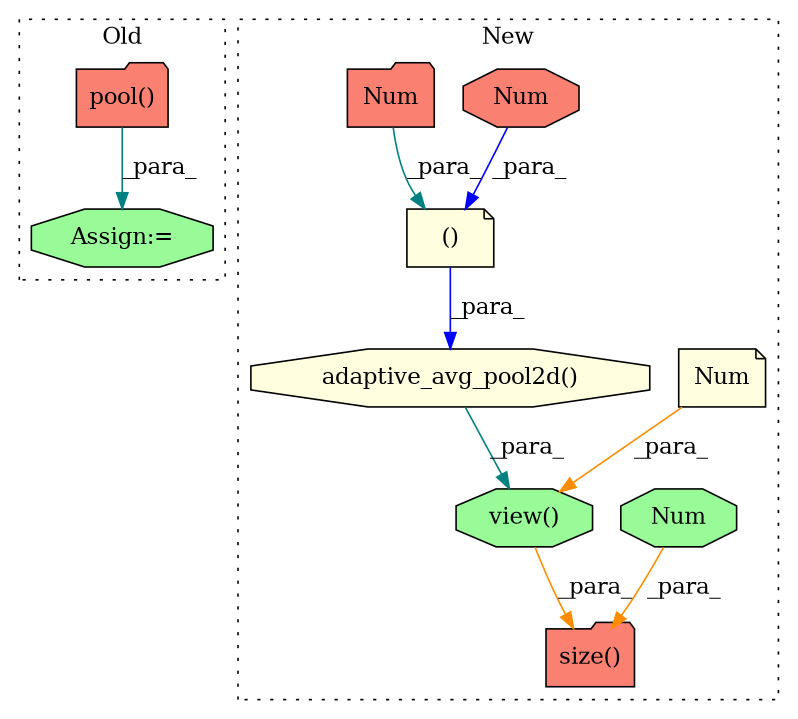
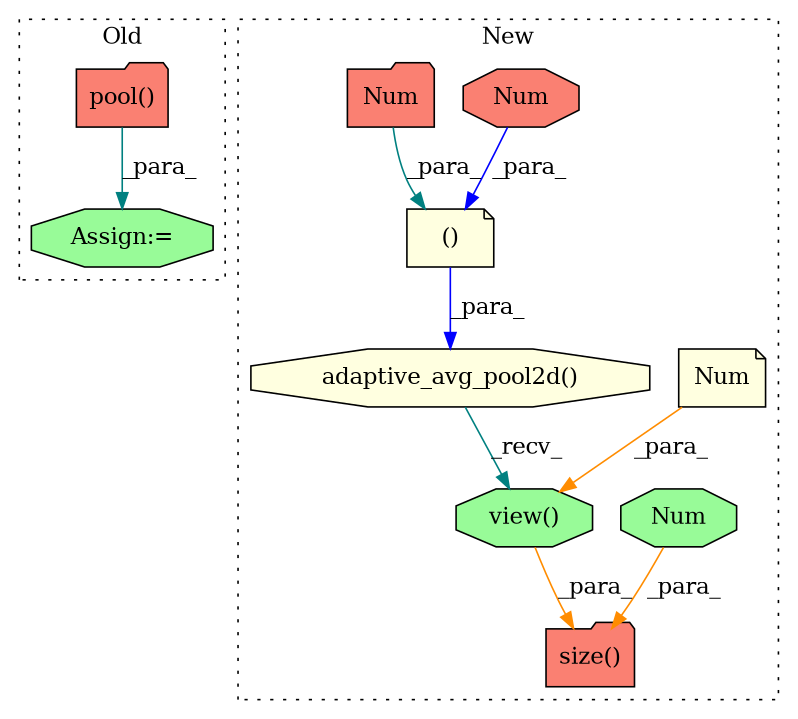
edge "adaptive_avg_pool2d()" -> "view()": label "_para_" -> "_recv_"
